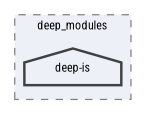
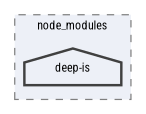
cluster "deep_modules": label "deep_modules" -> "node_modules"
